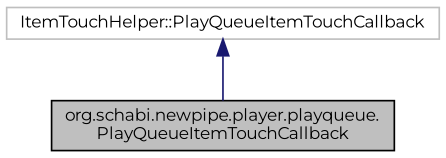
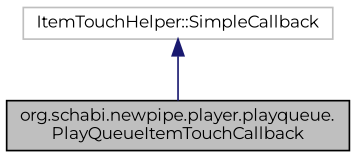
node "ItemTouchHelper::PlayQueueItemTouchCallback": label "ItemTouchHelper::PlayQueueItemTouchCallback" -> "ItemTouchHelper::SimpleCallback"
